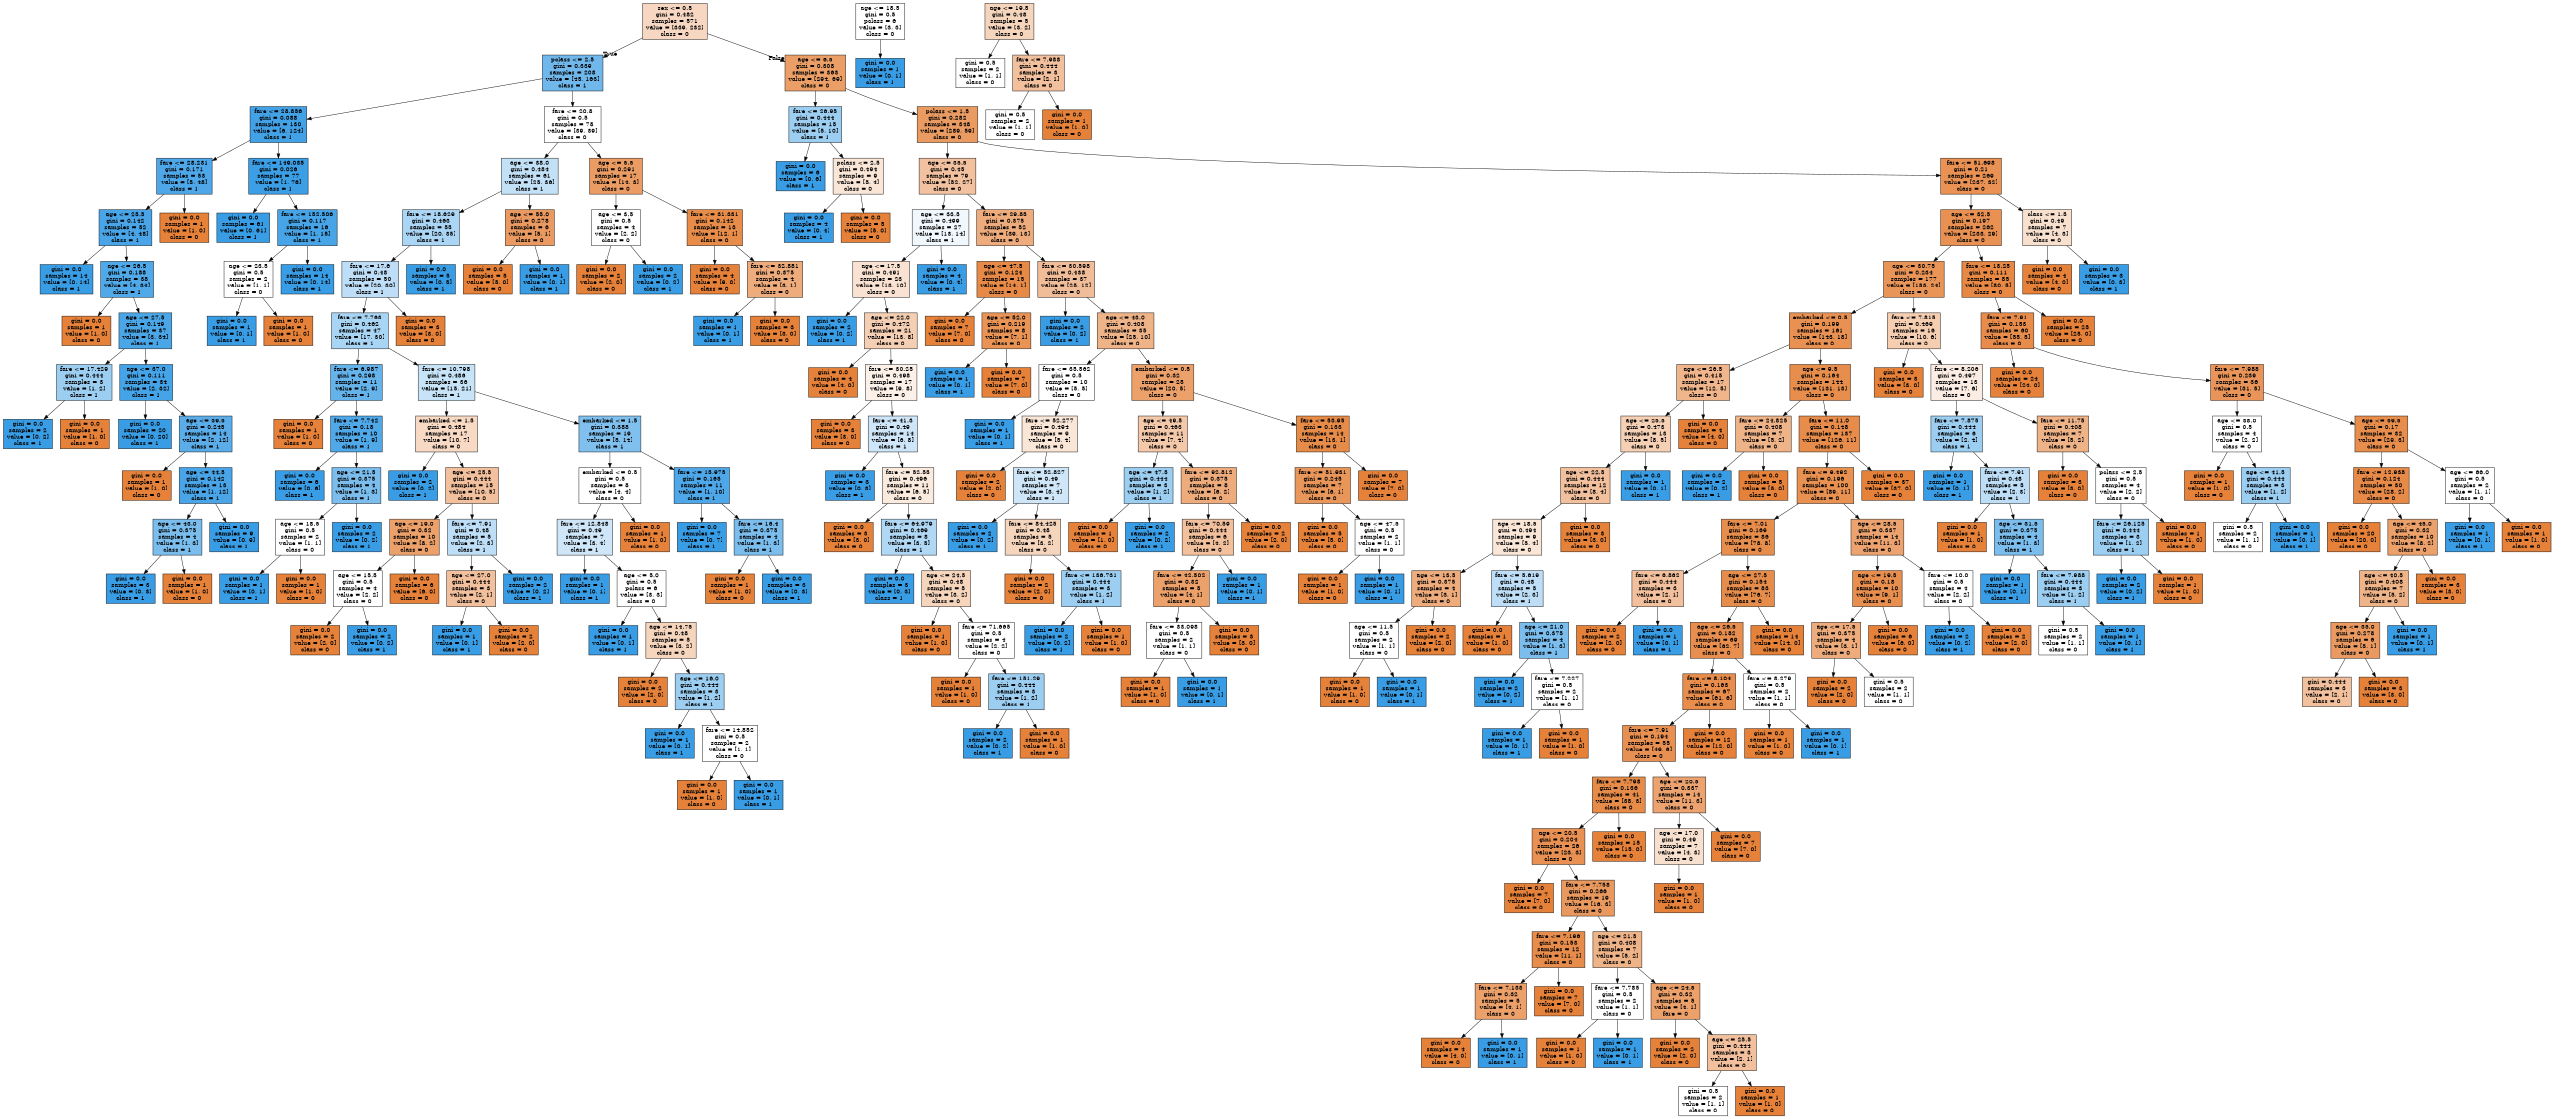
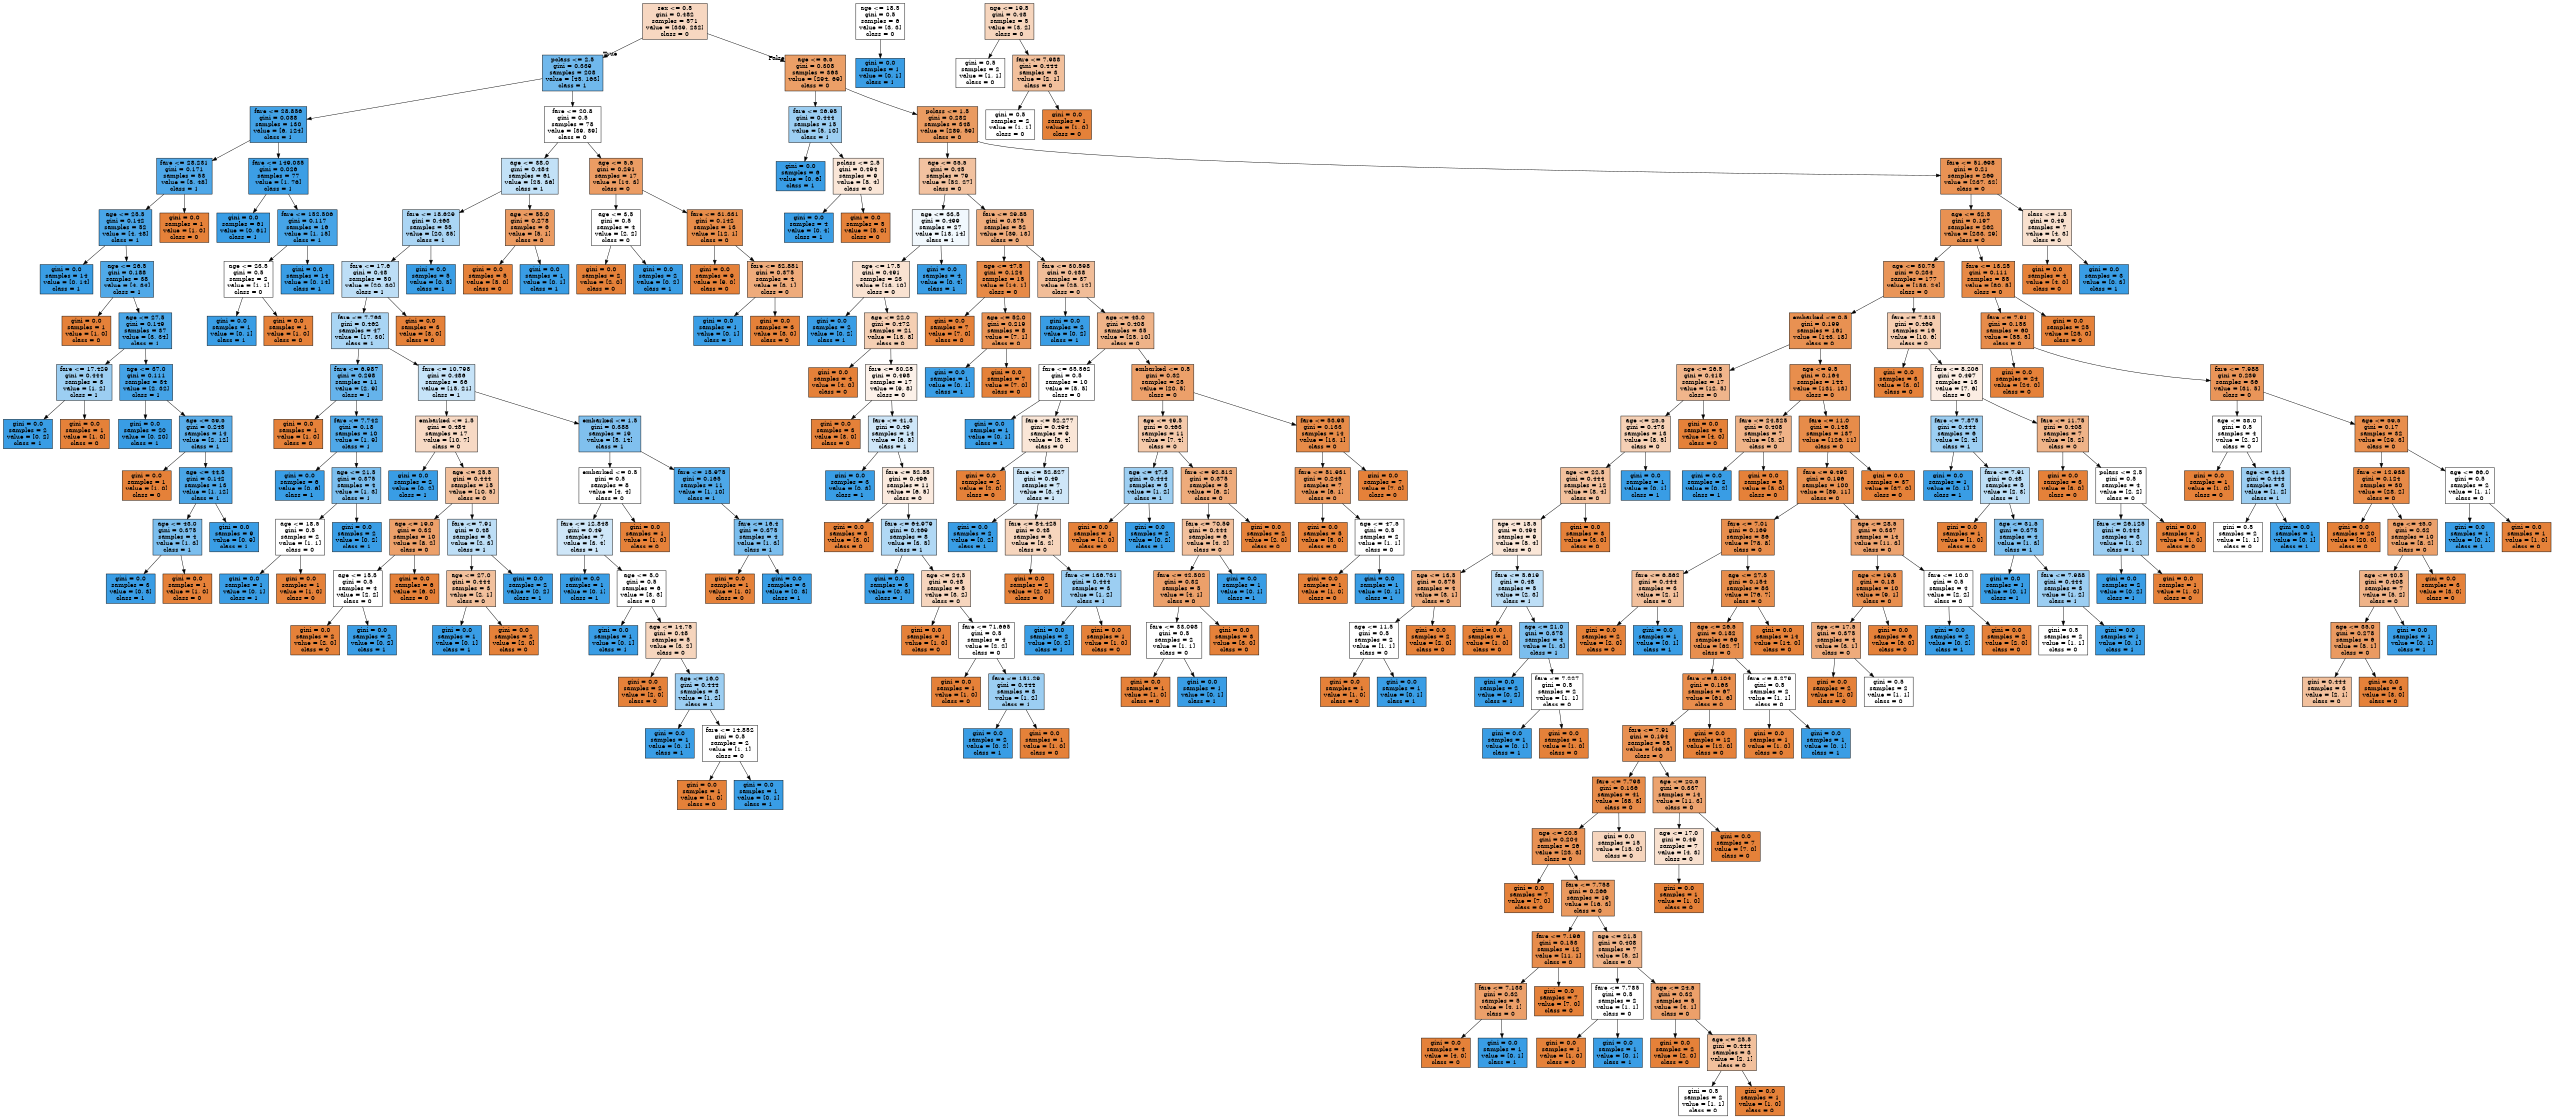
node "age <= 18.5 gini = 0.5 pclass = 6 value = [3, 3] class = 0": label "age <= 18.5 gini = 0.5 pclass = 6 value = [3, 3] class = 0" -> "age <= 18.5 gini = 0.5 samples = 6 value = [3, 3] class = 0"
node "gini = 0.0 samples = 4 value = [9, 0] class = 0": label "gini = 0.0 samples = 4 value = [9, 0] class = 0" -> "gini = 0.0 samples = 9 value = [9, 0] class = 0"
node "gini = 0.0 samples = 7 value = [0, 7] class = 1": removed
node "age <= 5.0 gini = 0.5 pclass = 6 value = [3, 3] class = 0": label "age <= 5.0 gini = 0.5 pclass = 6 value = [3, 3] class = 0" -> "age <= 5.0 gini = 0.5 samples = 6 value = [3, 3] class = 0"
node "gini = 0.0 samples = 15 value = [15, 0] class = 0": fillcolor #e58139 -> #f6d5bd
node "age <= 24.5 gini = 0.32 samples = 5 value = [4, 1] fare = 0": label "age <= 24.5 gini = 0.32 samples = 5 value = [4, 1] fare = 0" -> "age <= 24.5 gini = 0.32 samples = 5 value = [4, 1] class = 0"
